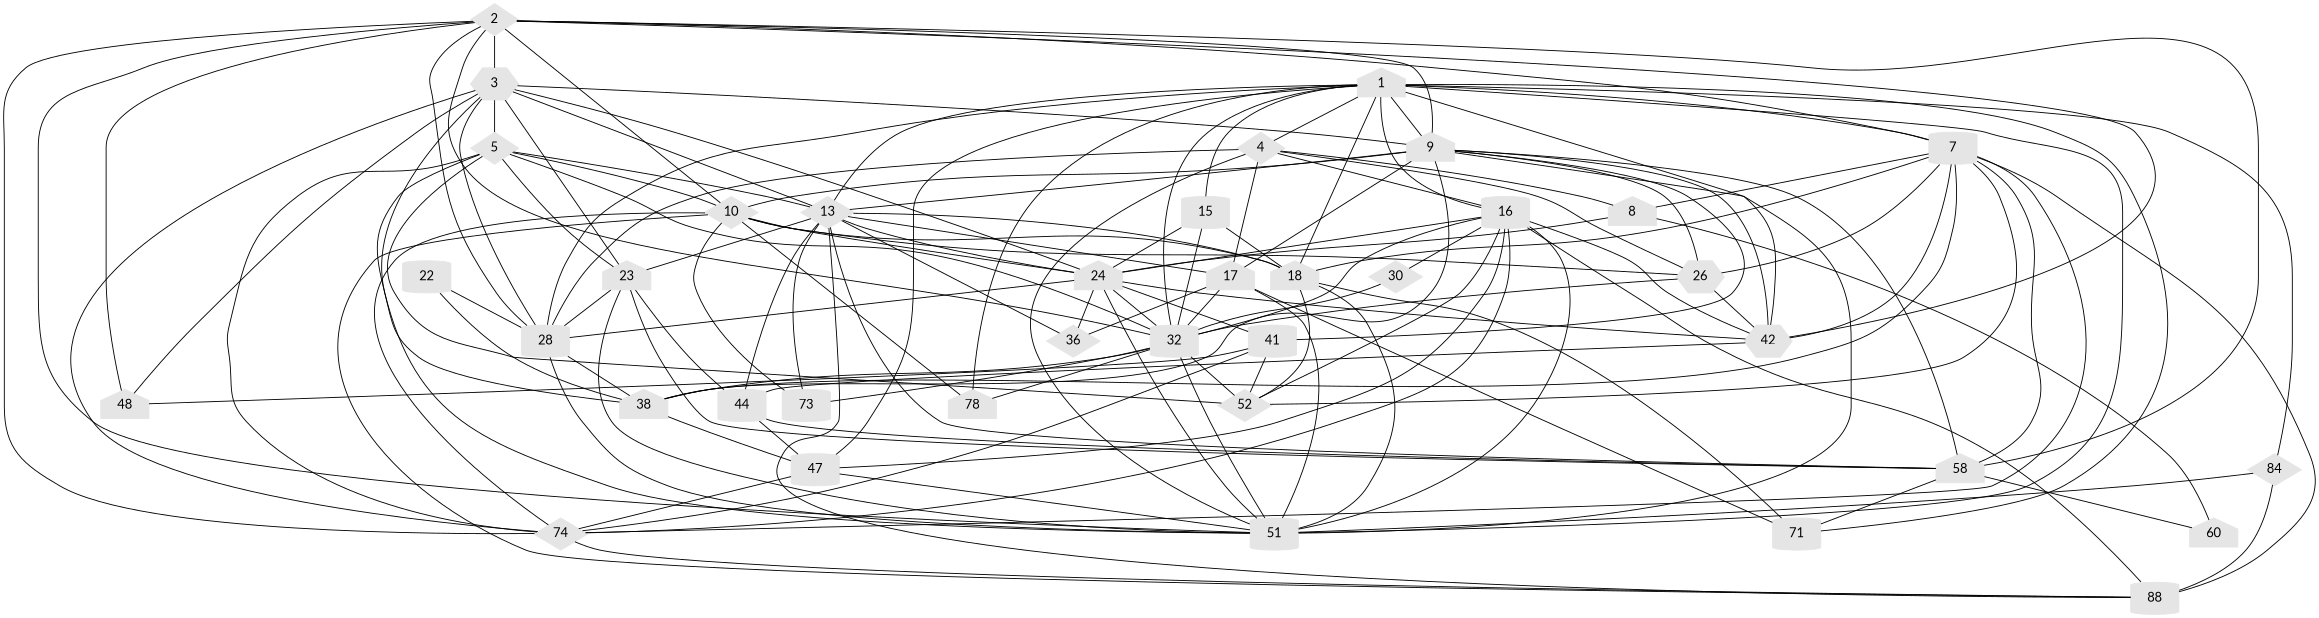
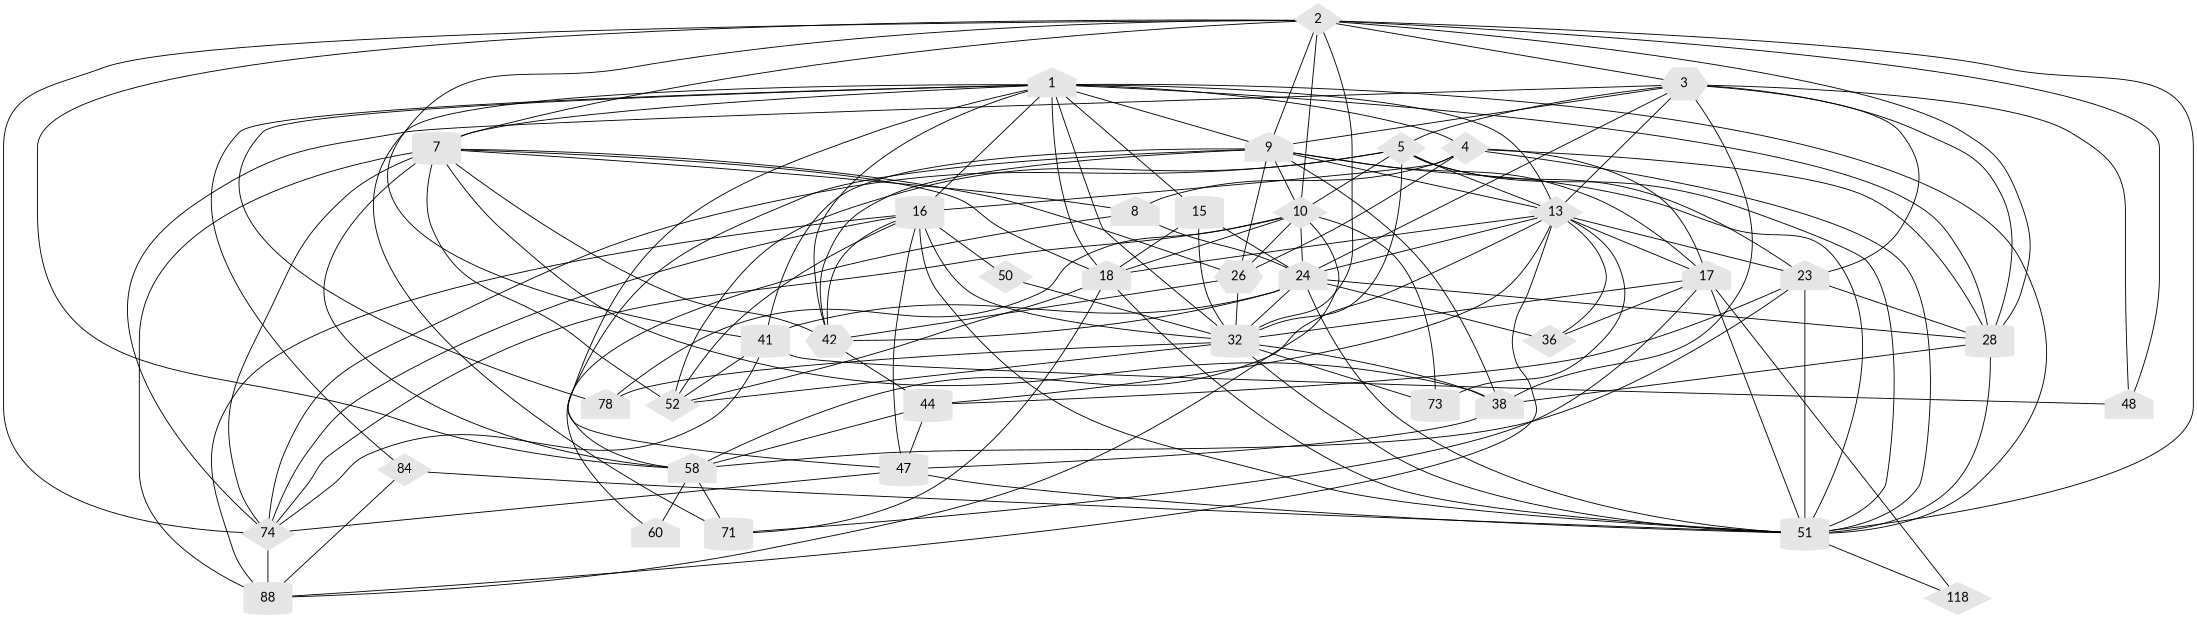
edge "2" -- "42": now "2" -- "41"
edge "16" -- "24": removed
node "22": removed
node "30": label "30" -> "50"
node "118": added
